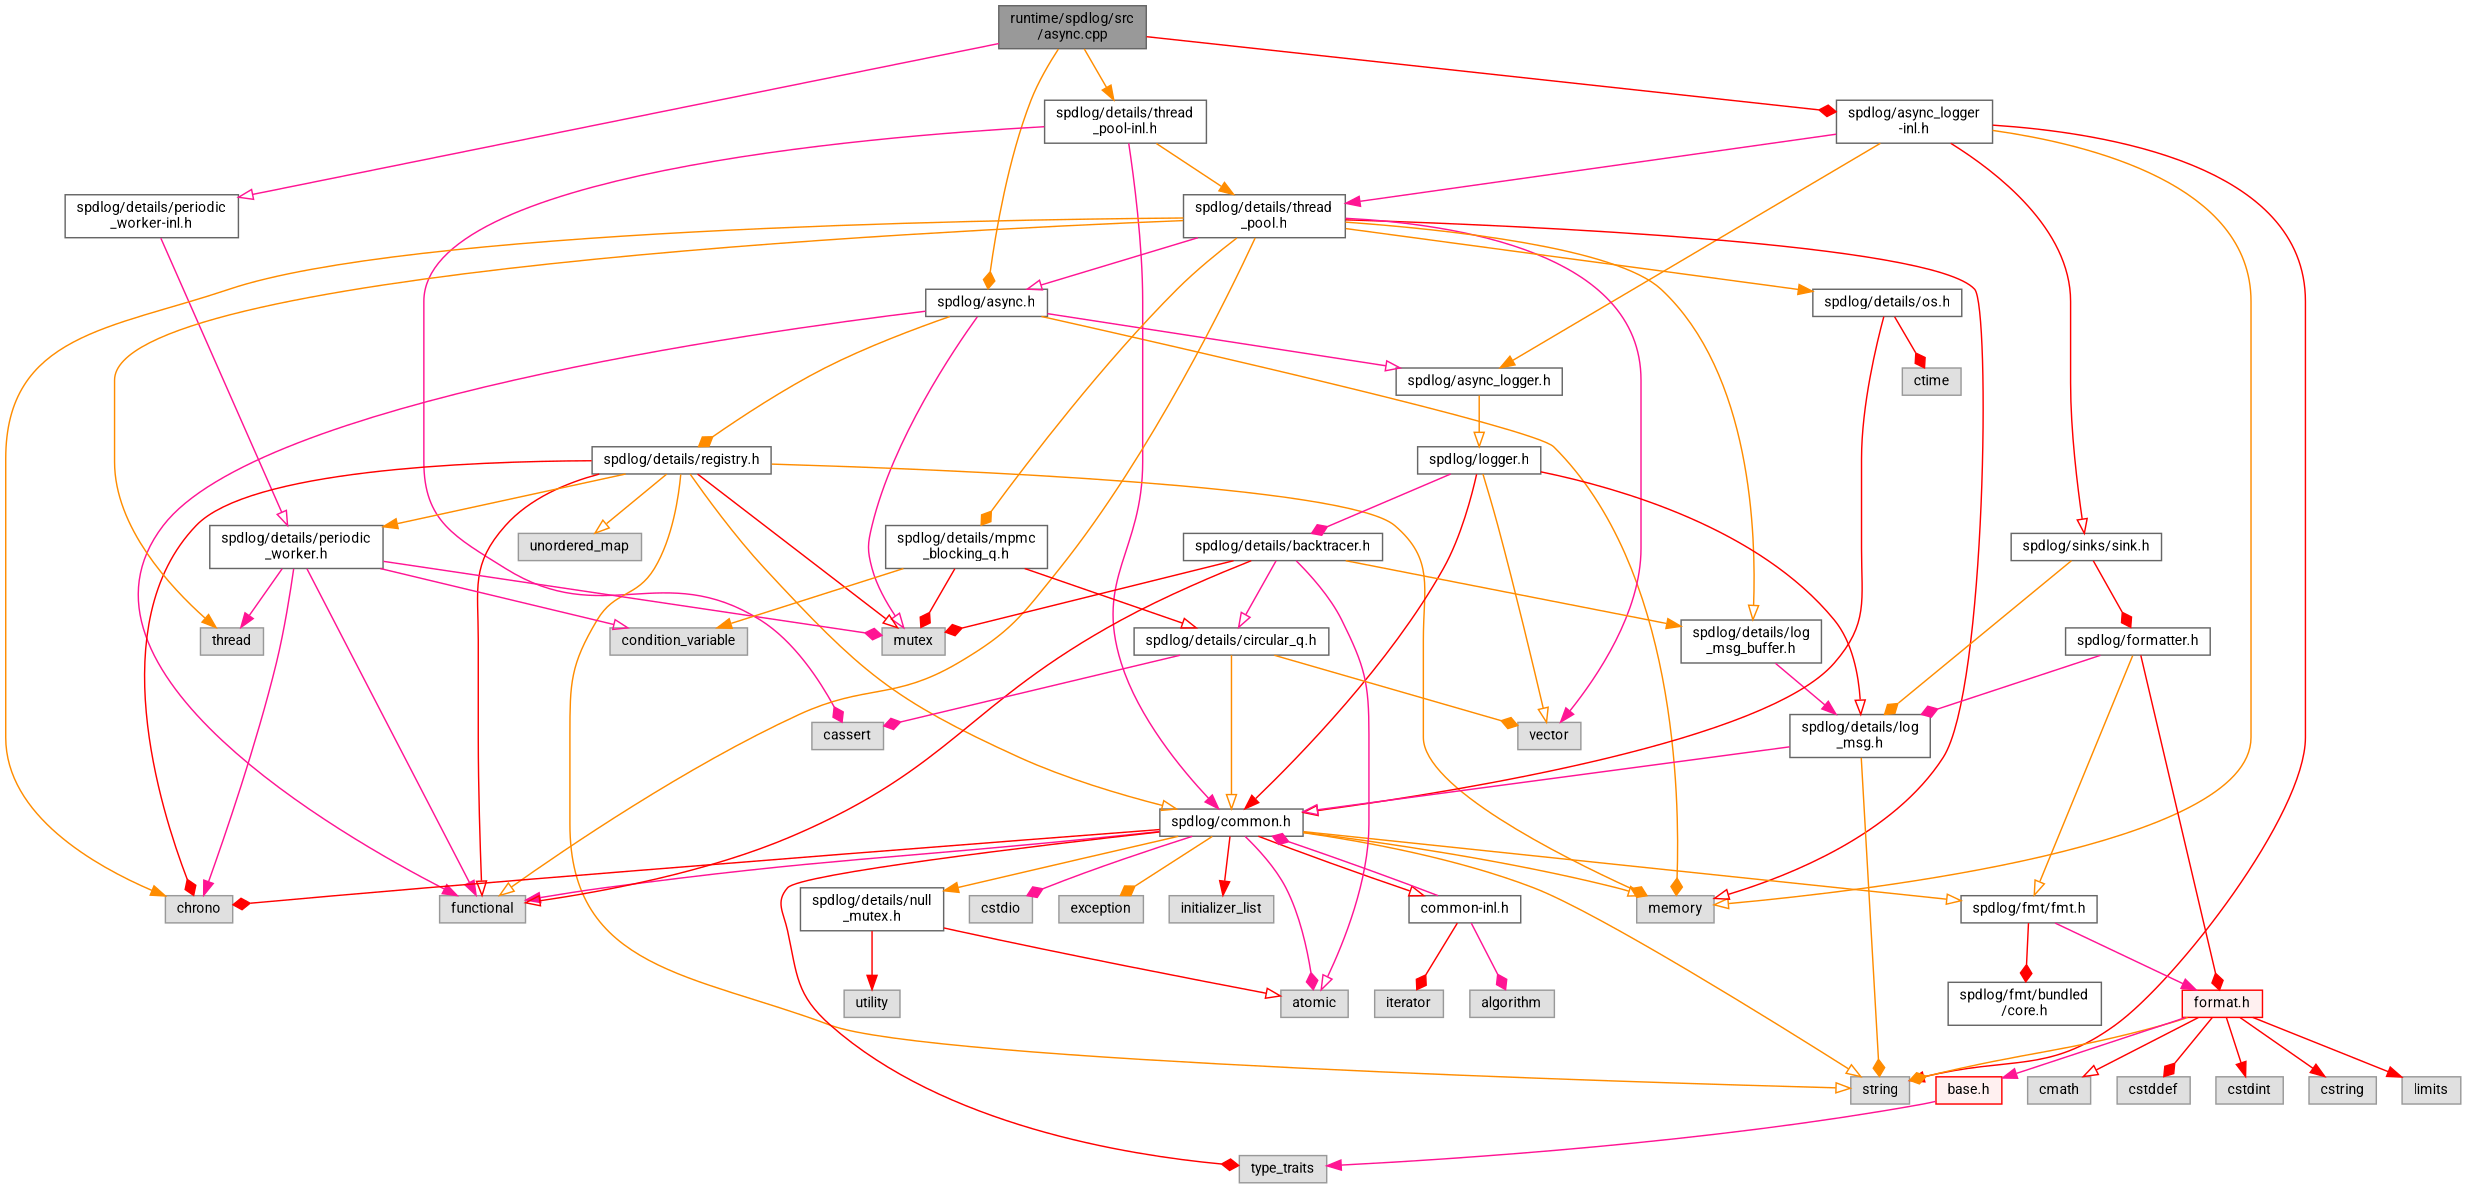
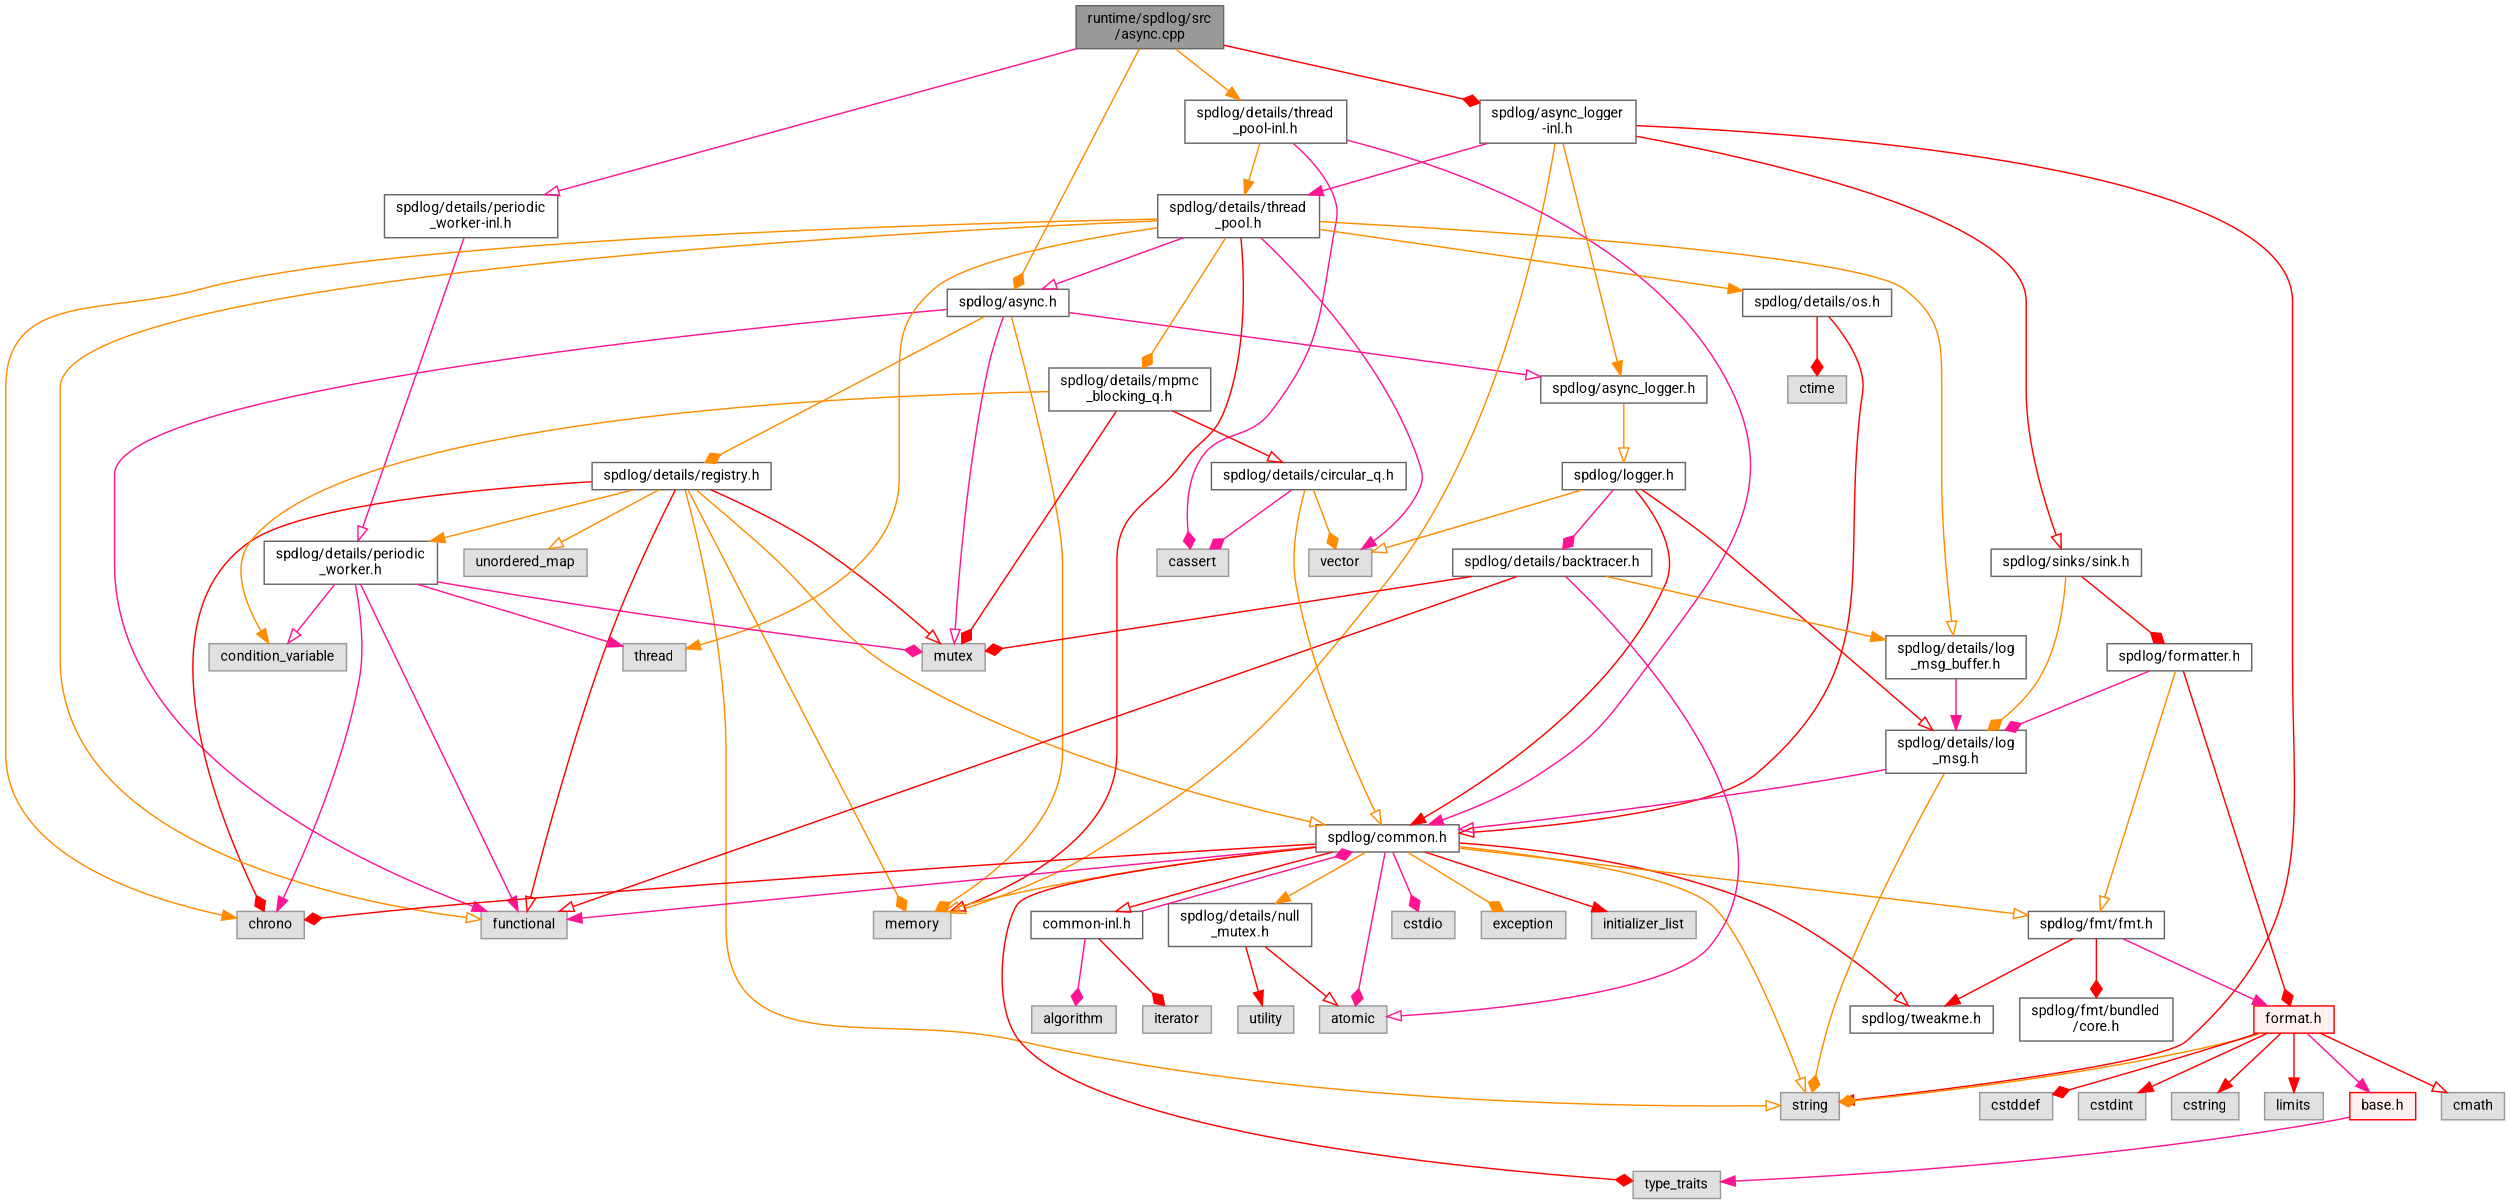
edge "spdlog/details/backtracer.h" -> "spdlog/details/circular_q.h": removed
node "spdlog/tweakme.h": added
